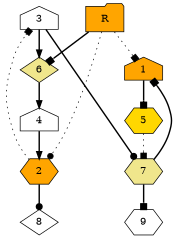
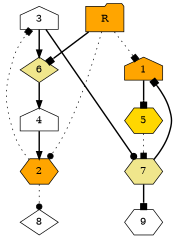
edge "2" -> "8": style bold -> dotted
